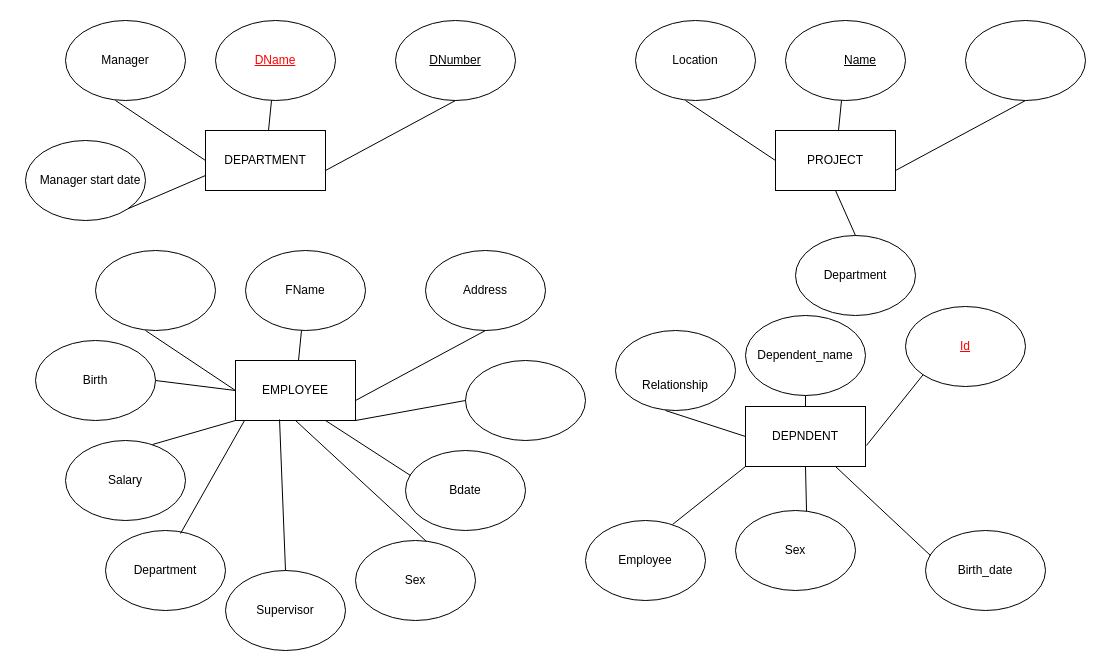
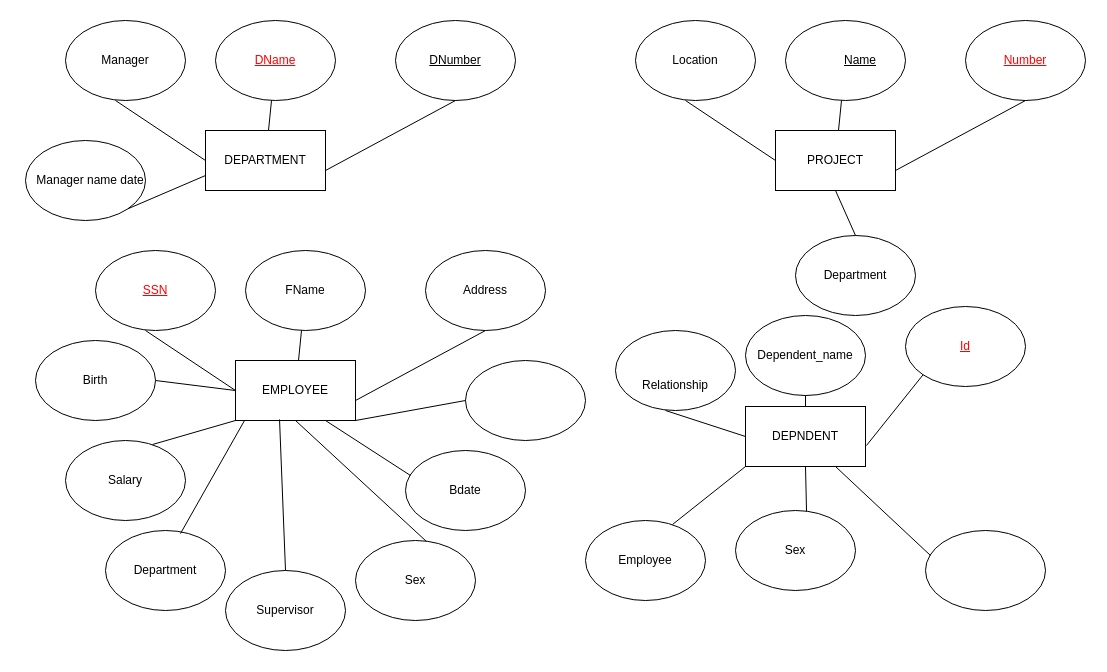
node "Number": added
node "Manager start date": label "Manager start date" -> "Manager name date"
node "SSN": added
node "Birth_date": removed
